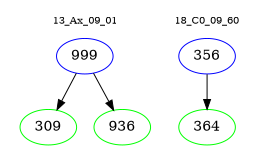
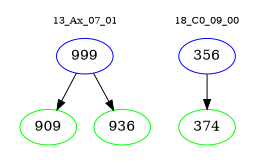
cluster "13_Ax_09_01": label "13_Ax_09_01" -> "13_Ax_07_01"
cluster "18_C0_09_60": label "18_C0_09_60" -> "18_C0_09_00"
node "309": label "309" -> "909"
node "364": label "364" -> "374"
